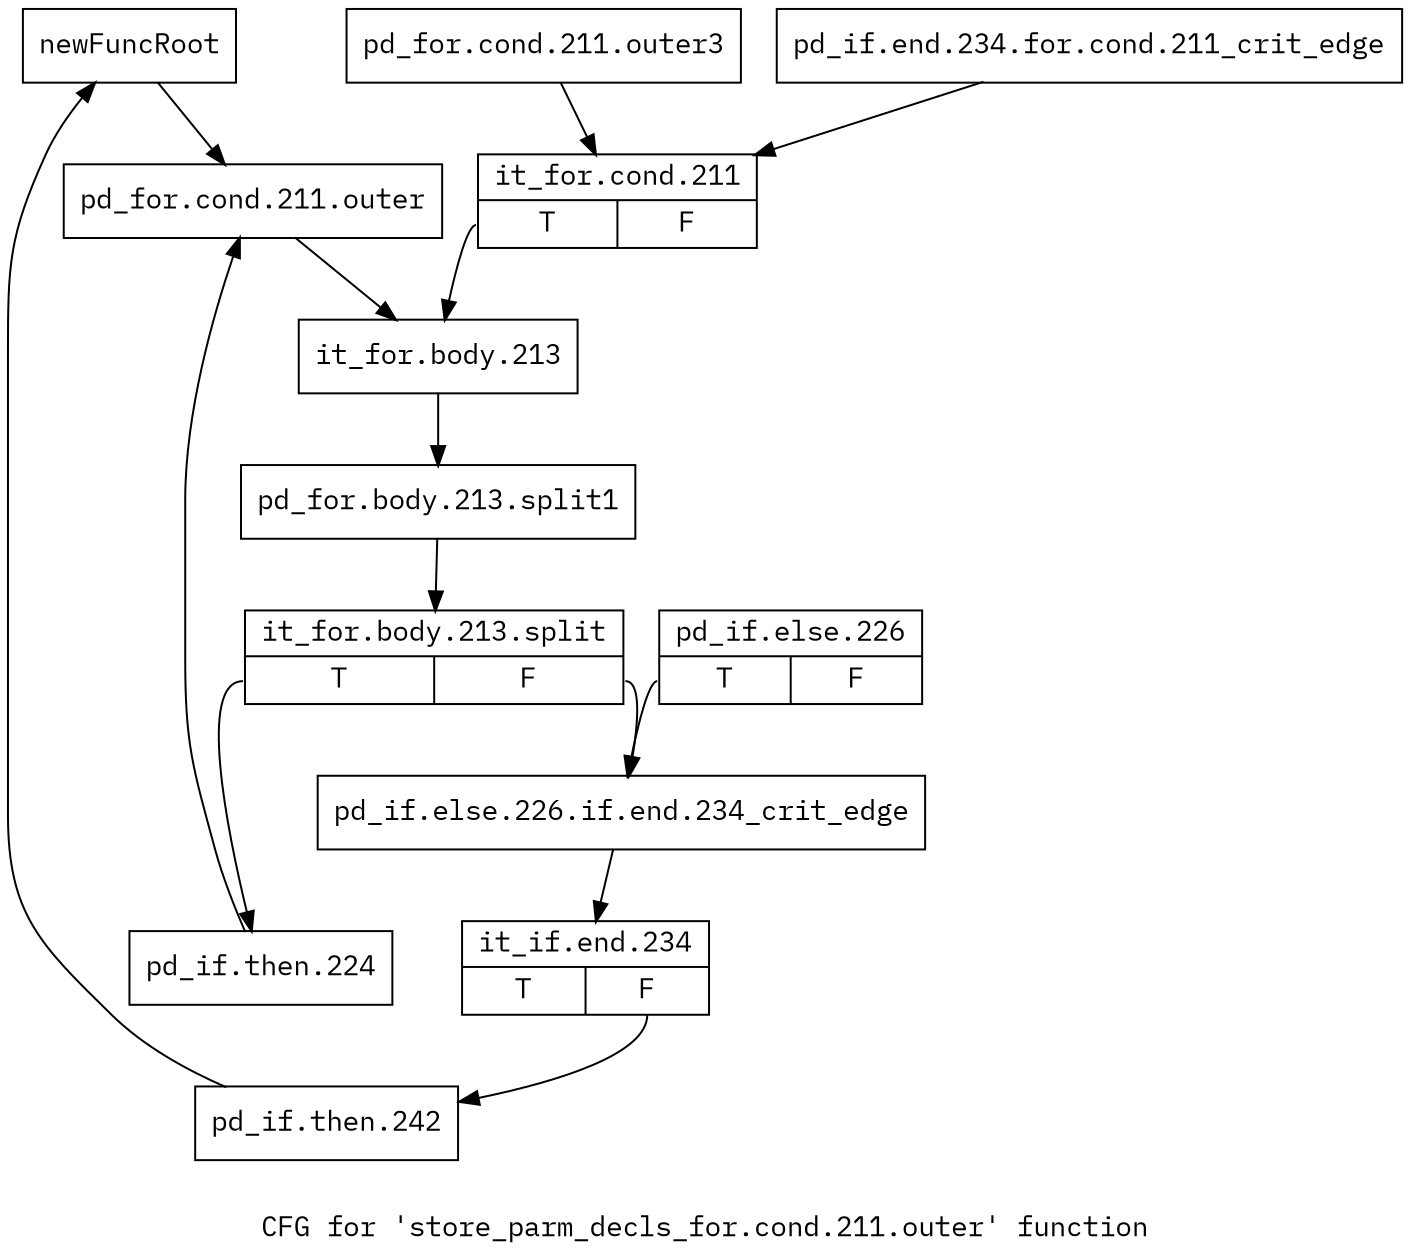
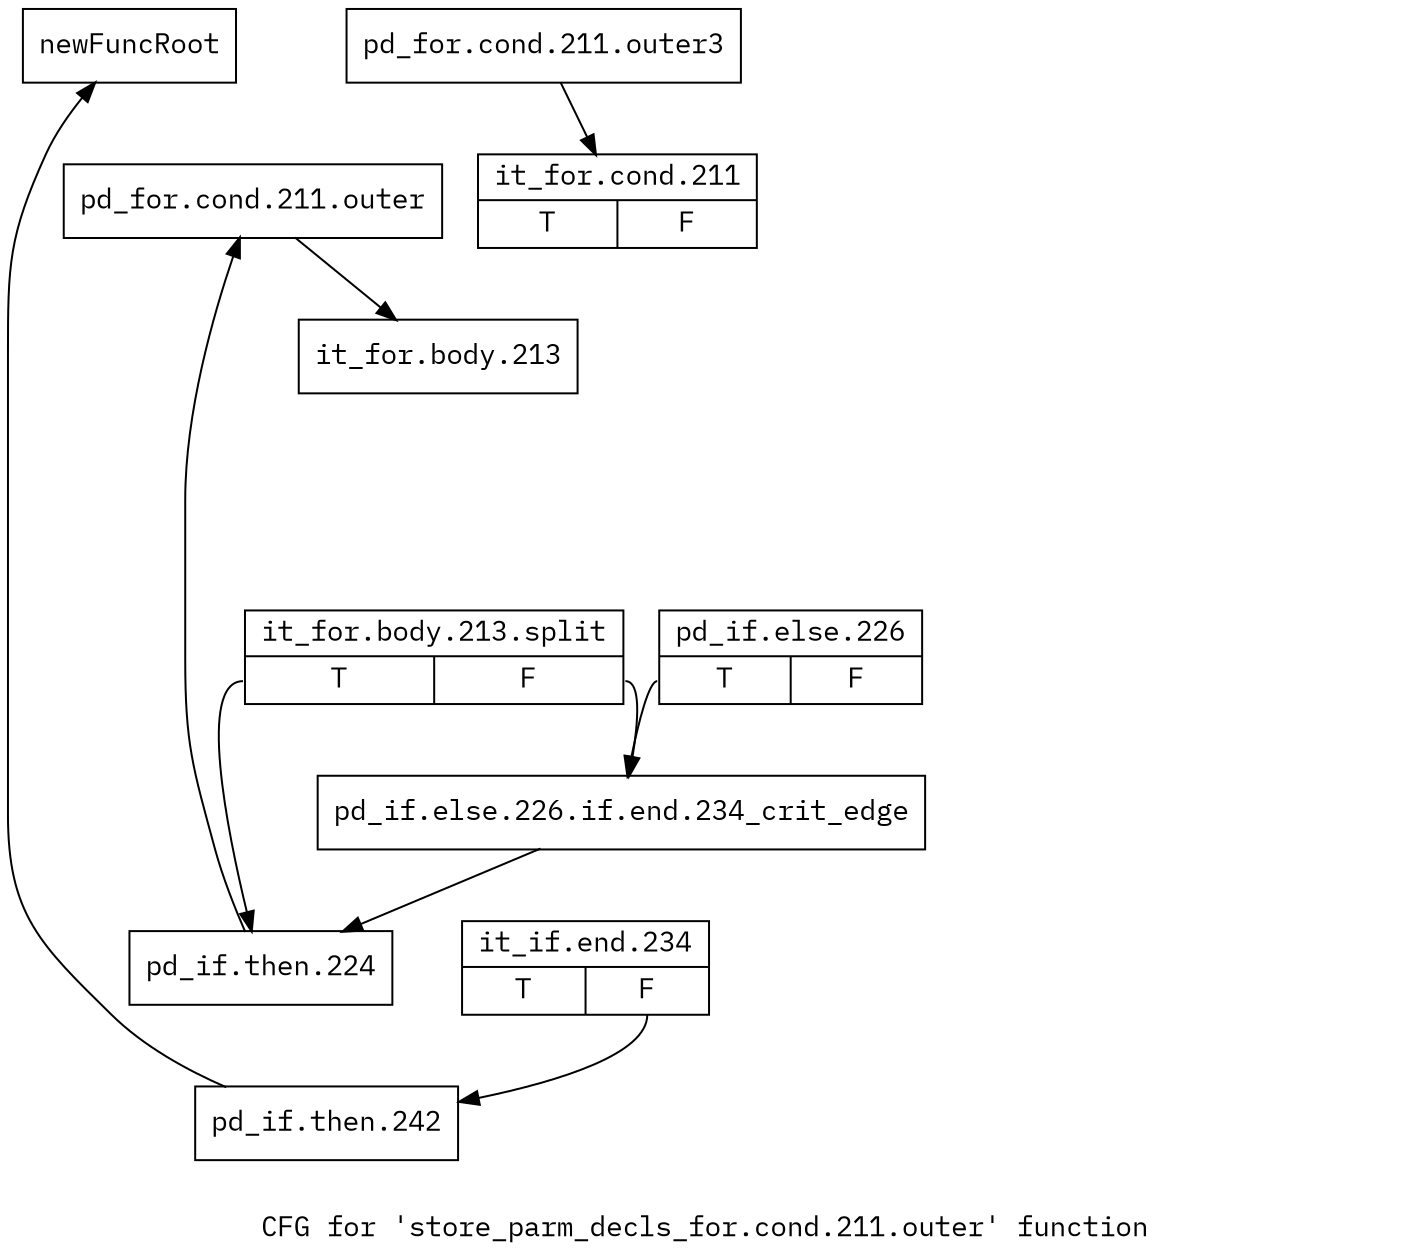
node "pd_if.end.234.for.cond.211_crit_edge": removed
edge "newFuncRoot" -> "pd_for.cond.211.outer": removed
edge "it_for.cond.211" -> "it_for.body.213": removed
node "pd_for.body.213.split1": removed
edge "pd_if.else.226.if.end.234_crit_edge" -> "it_if.end.234": now "pd_if.else.226.if.end.234_crit_edge" -> "pd_if.then.224"
